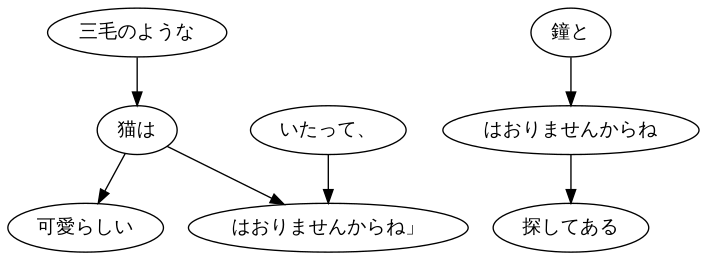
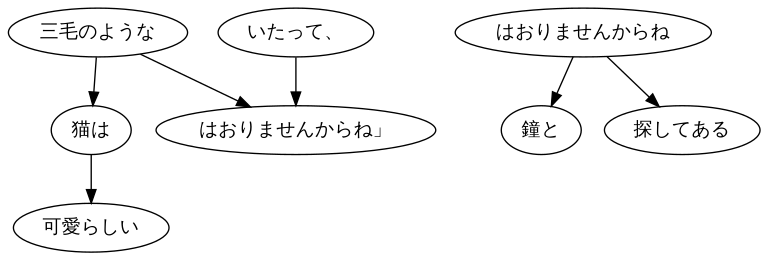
edge "鐘と" -> "はおりませんからね": reversed
edge "猫は" -> "はおりませんからね」": now "三毛のような" -> "はおりませんからね」"
